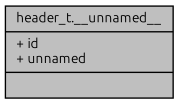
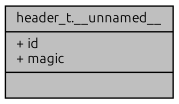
node "header_t.__unnamed__": text "+ unnamed" -> "+ magic"
